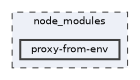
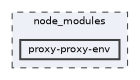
node "proxy-from-env": label "proxy-from-env" -> "proxy-proxy-env"
